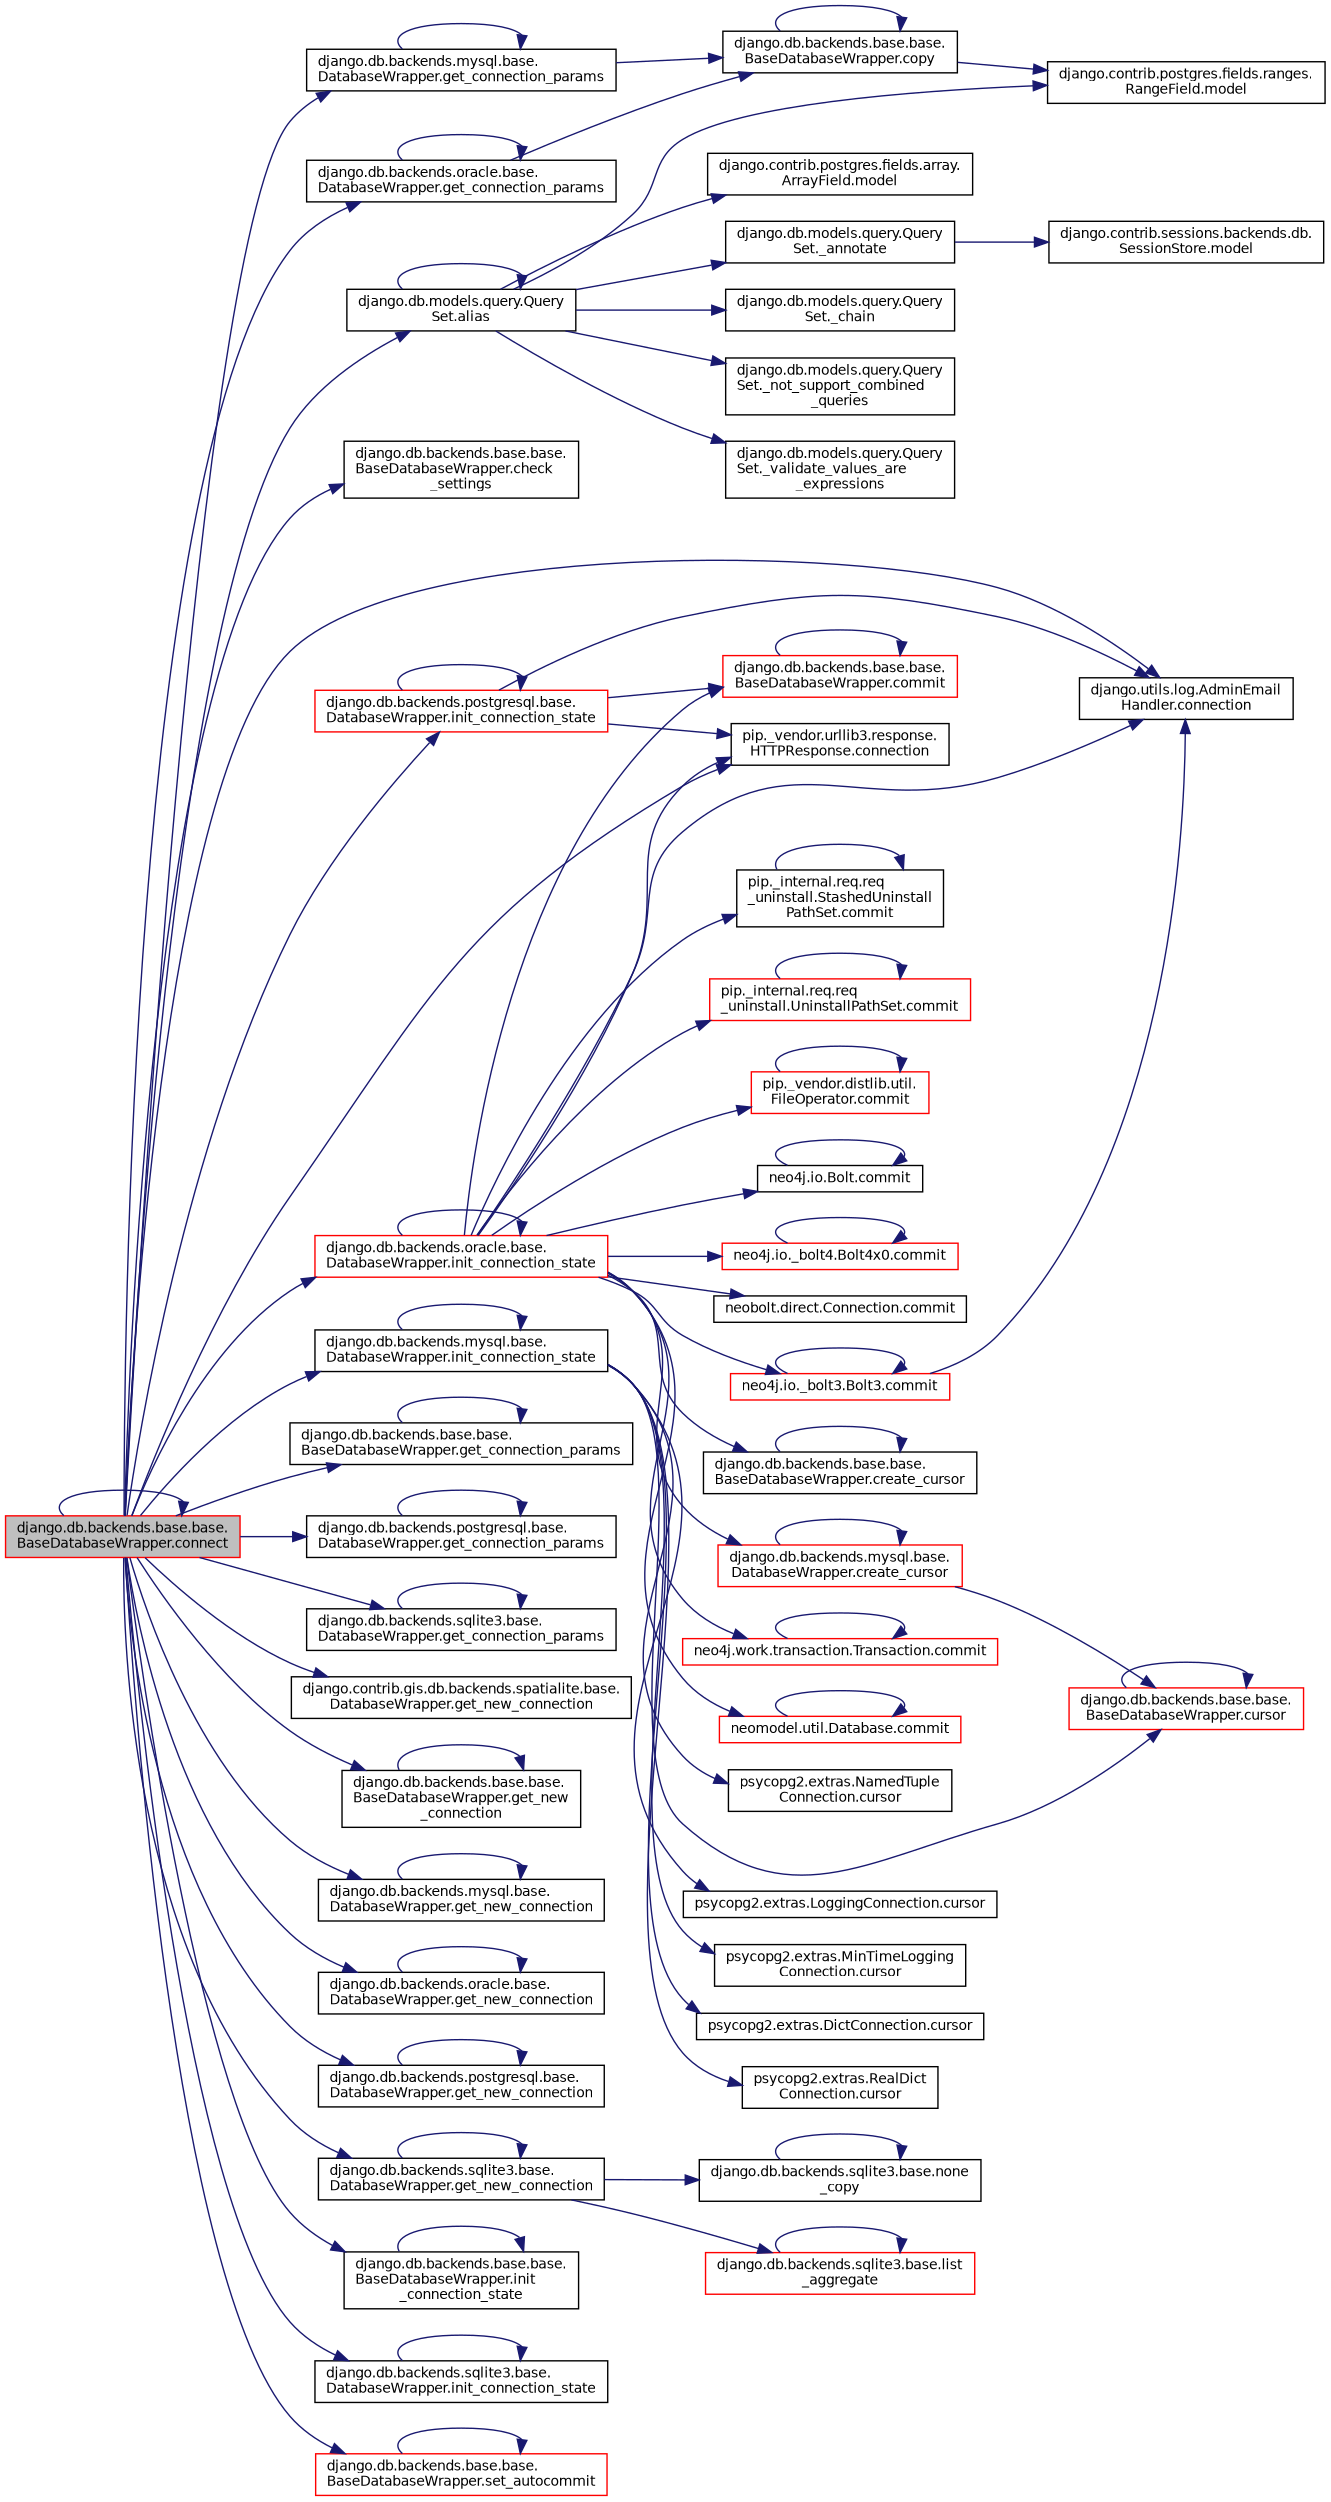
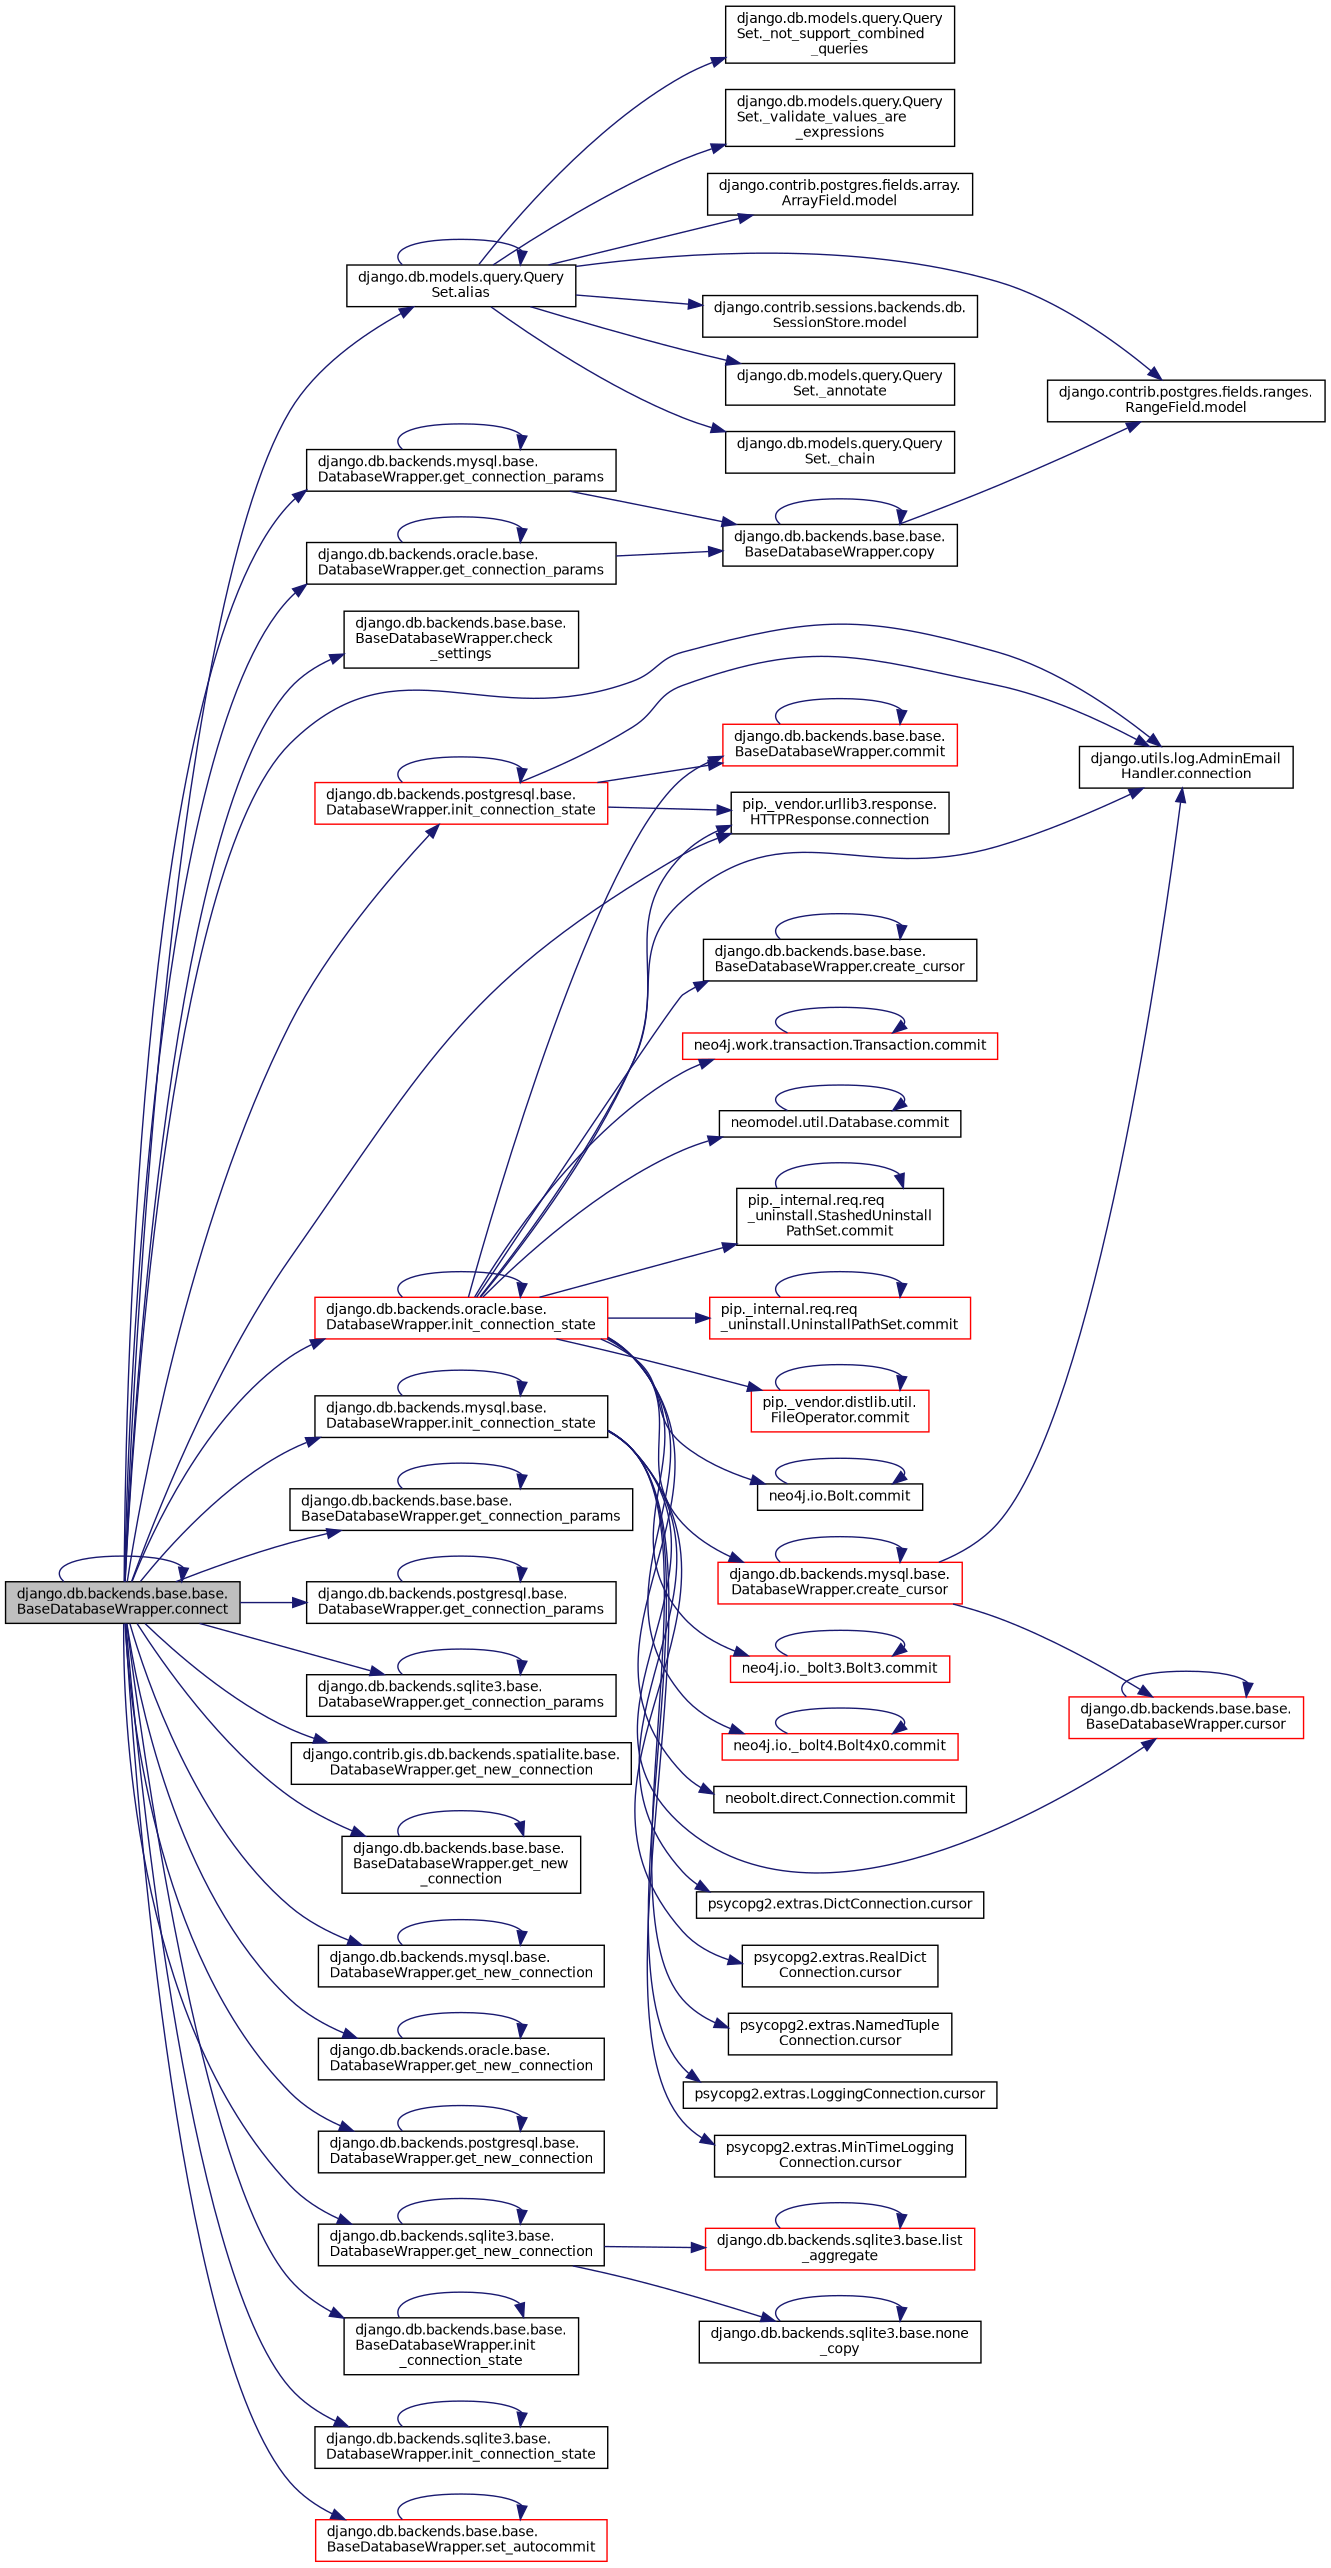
edge "django.db.models.query.Query Set._annotate" -> "django.contrib.sessions.backends.db. SessionStore.model": now "django.db.models.query.Query Set.alias" -> "django.contrib.sessions.backends.db. SessionStore.model"
edge "neo4j.io._bolt3.Bolt3.commit" -> "django.utils.log.AdminEmail Handler.connection": now "django.db.backends.mysql.base. DatabaseWrapper.create_cursor" -> "django.utils.log.AdminEmail Handler.connection"
node "django.db.backends.base.base. BaseDatabaseWrapper.connect": color red -> black
node "neomodel.util.Database.commit": color red -> black
